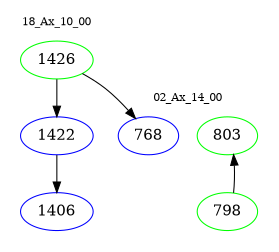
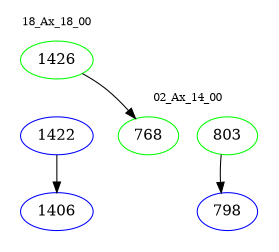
cluster "18_Ax_10_00": label "18_Ax_10_00" -> "18_Ax_18_00"
edge "1426" -> "1422": removed
node "768": color blue -> green
edge "798" -> "803": reversed
node "798": color green -> blue
